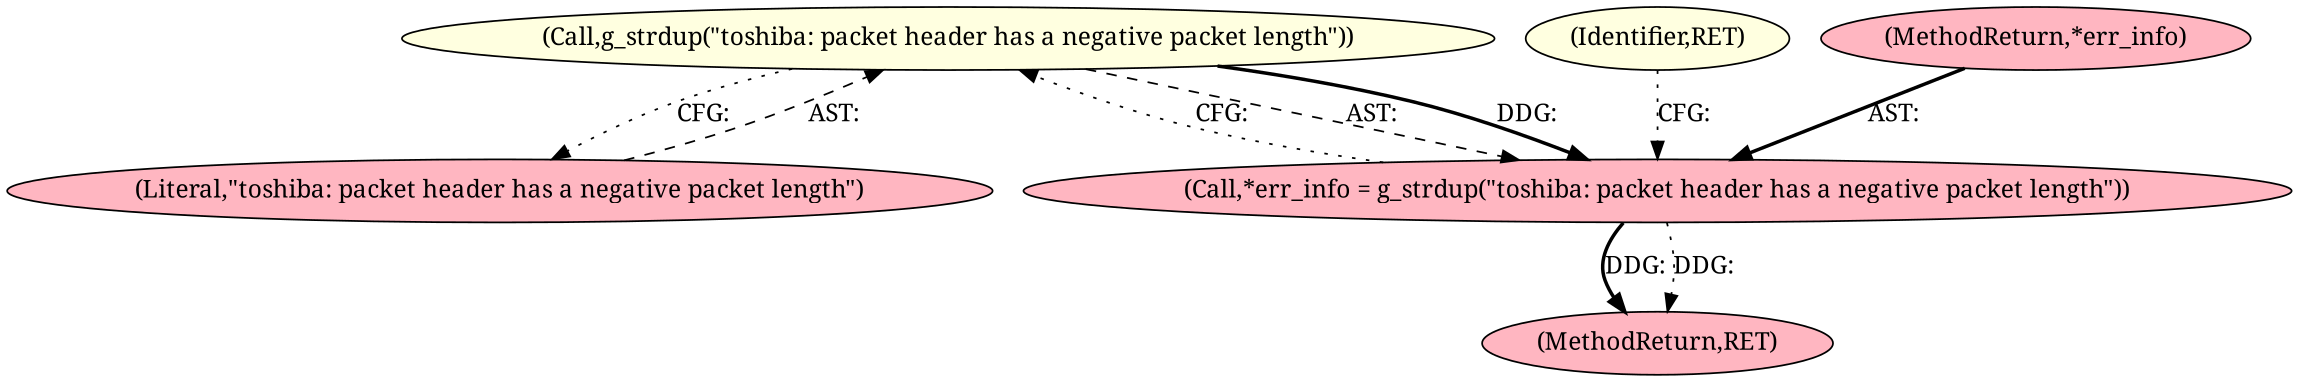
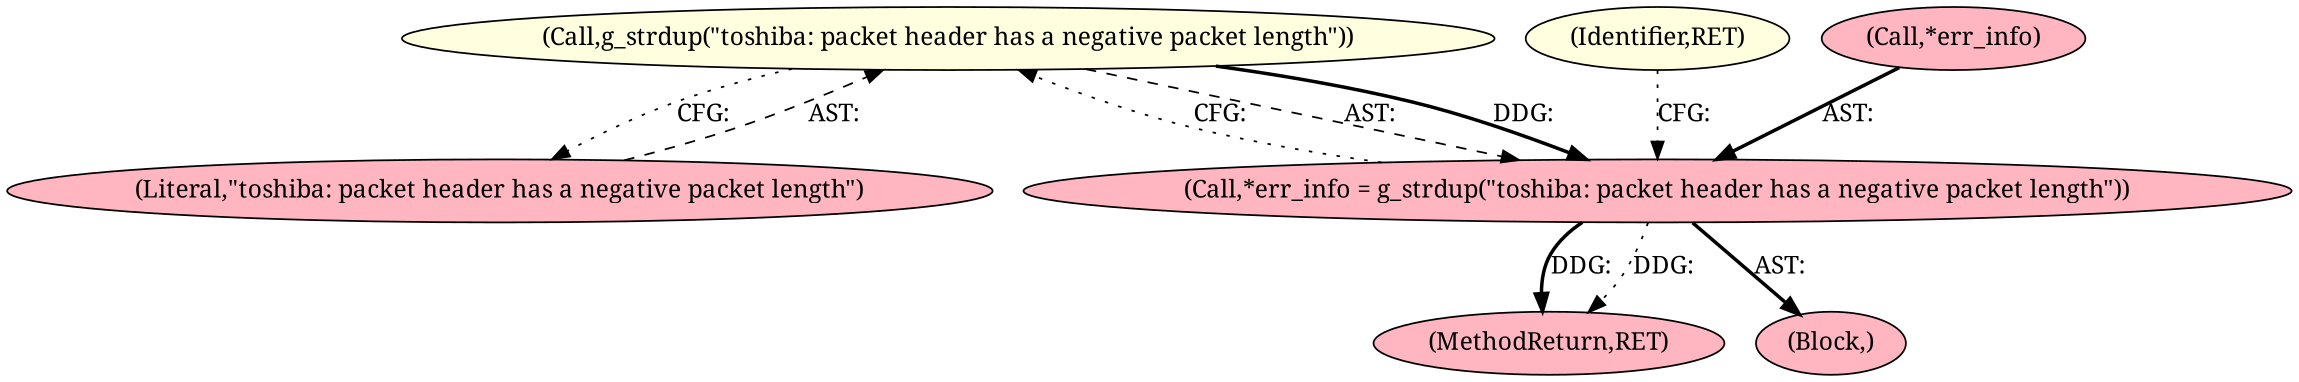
node "(MethodReturn,*err_info)": label "(MethodReturn,*err_info)" -> "(Call,*err_info)"
node "(Block,)": added
